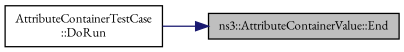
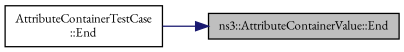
node "AttributeContainerTestCase ::DoRun": label "AttributeContainerTestCase ::DoRun" -> "AttributeContainerTestCase ::End"
